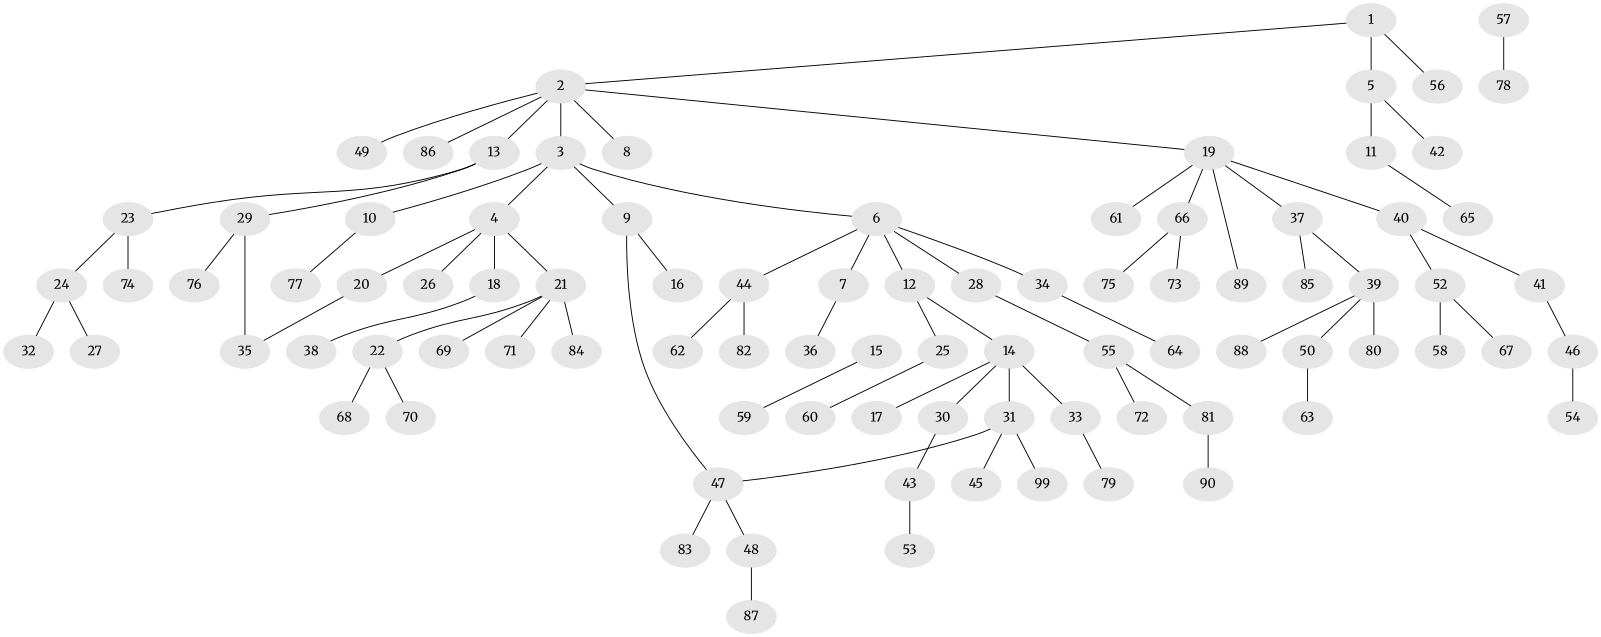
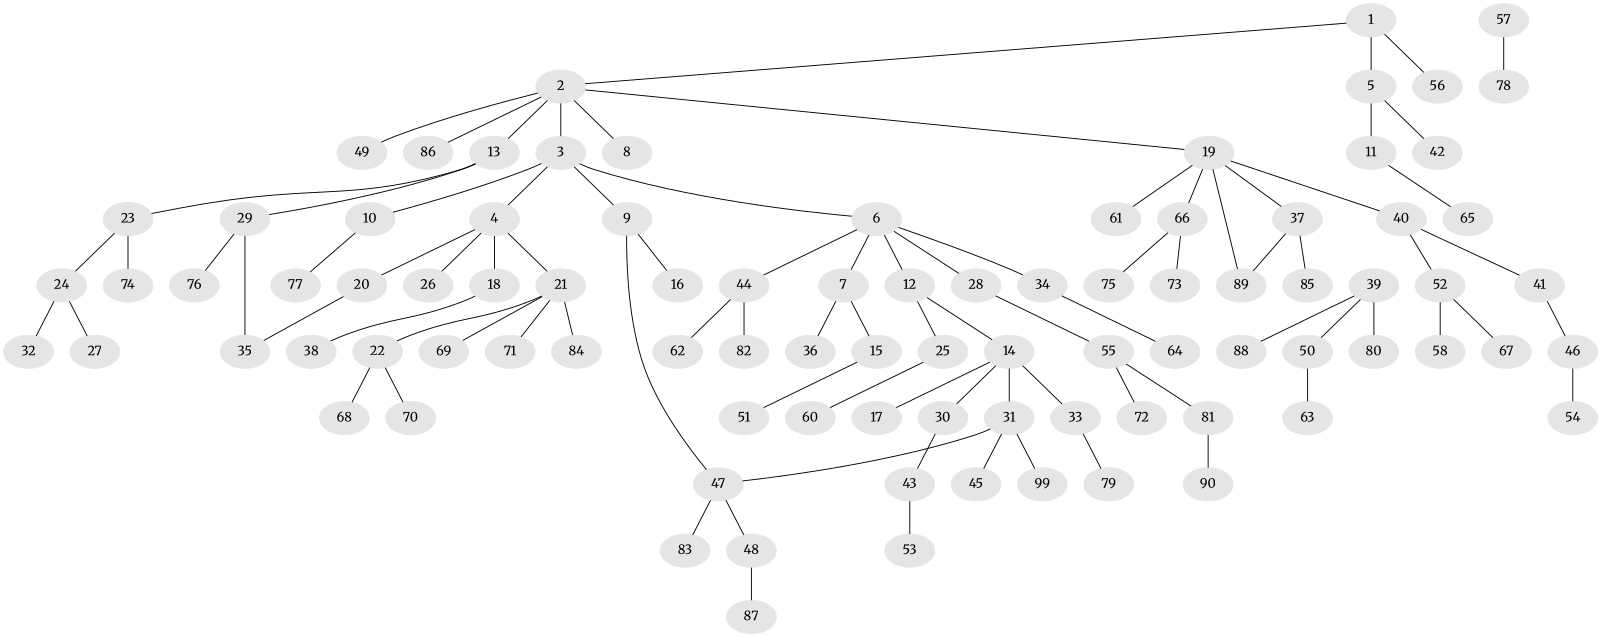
edge "37" -- "39": now "37" -- "89"
edge "7" -- "15": added
node "59": label "59" -> "51"
